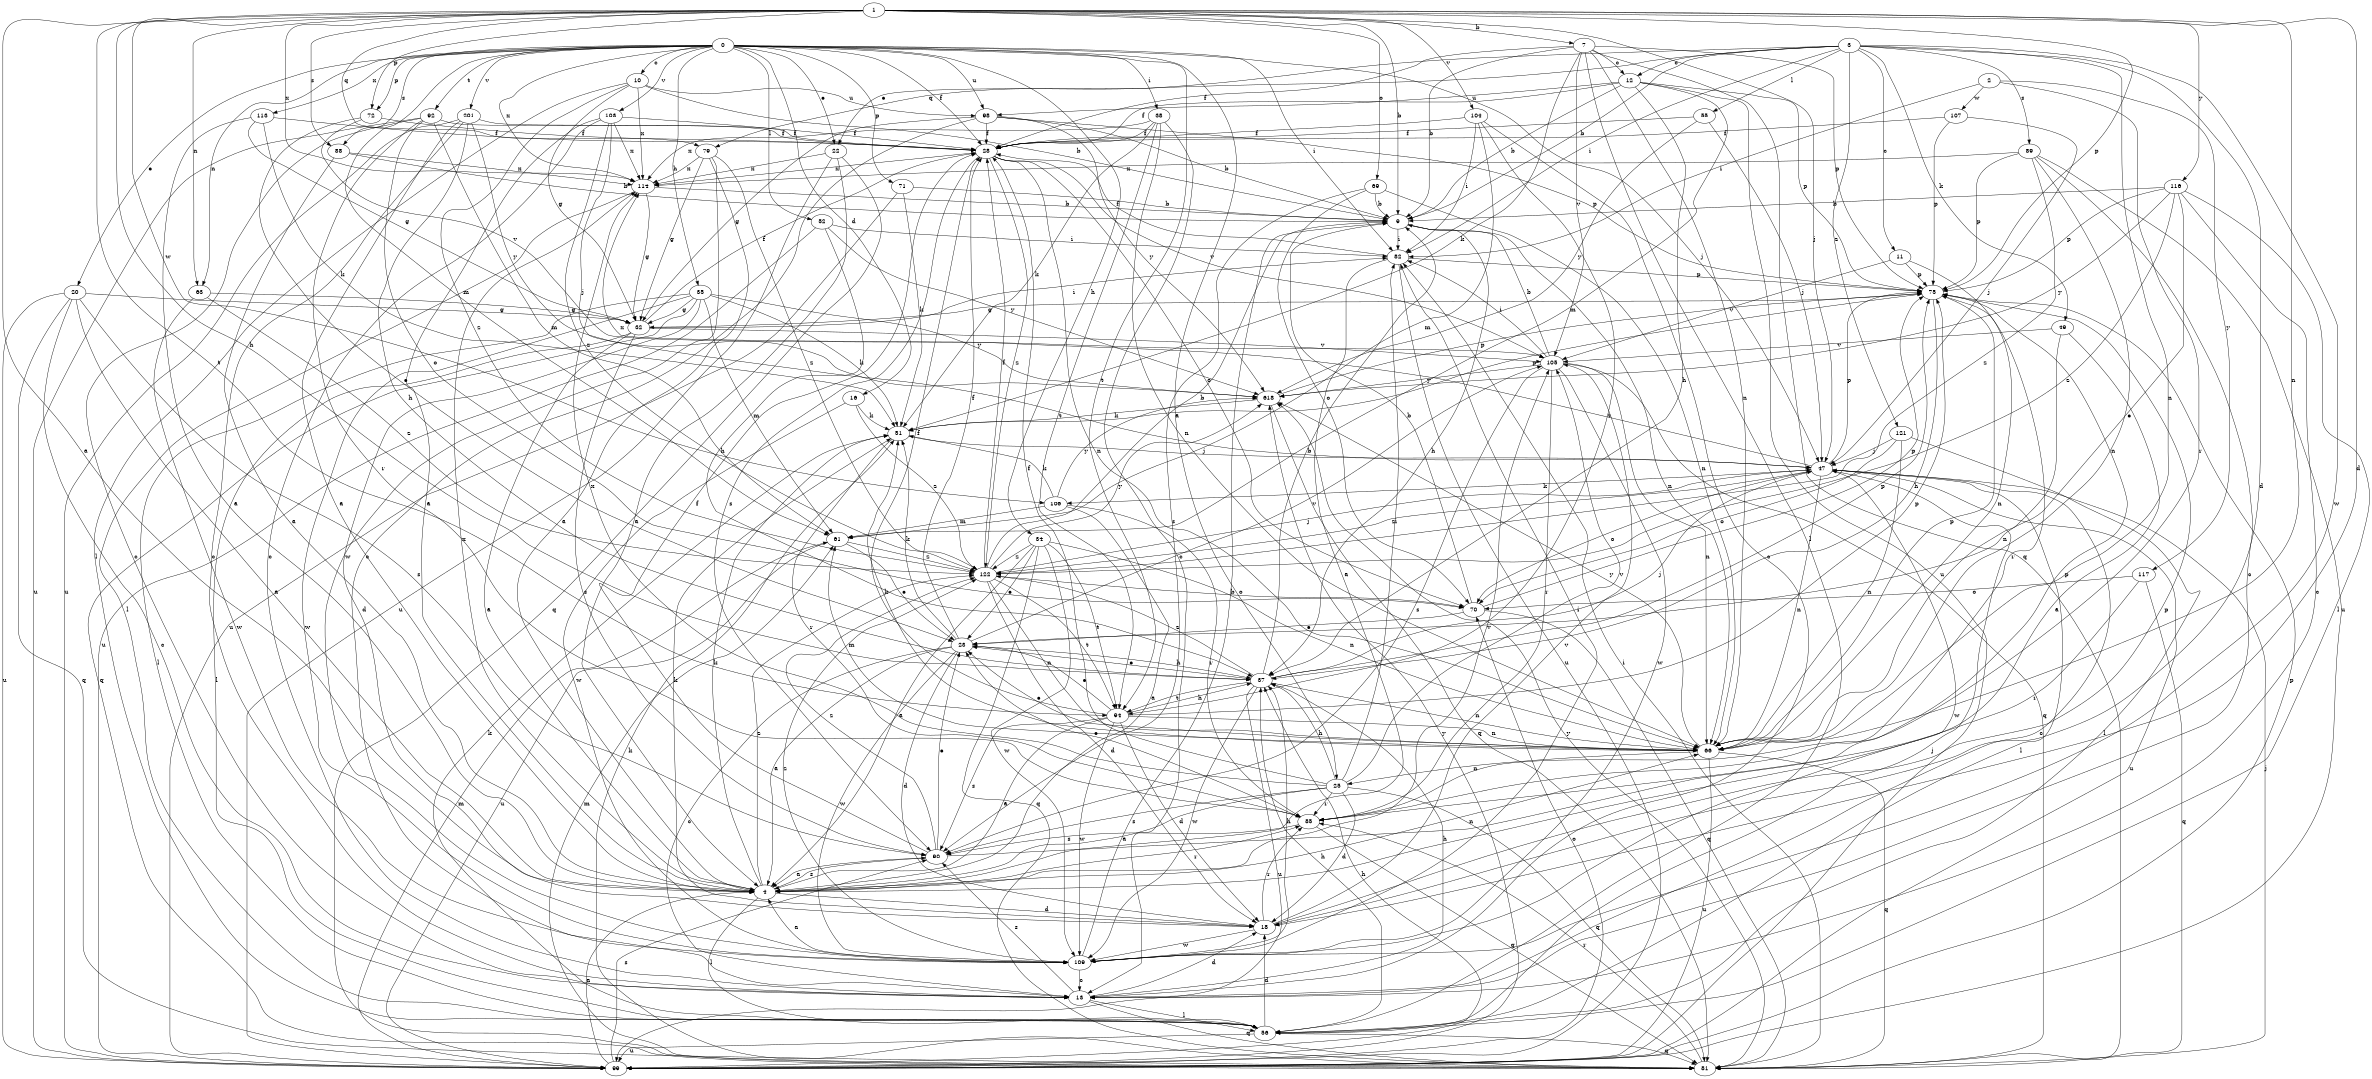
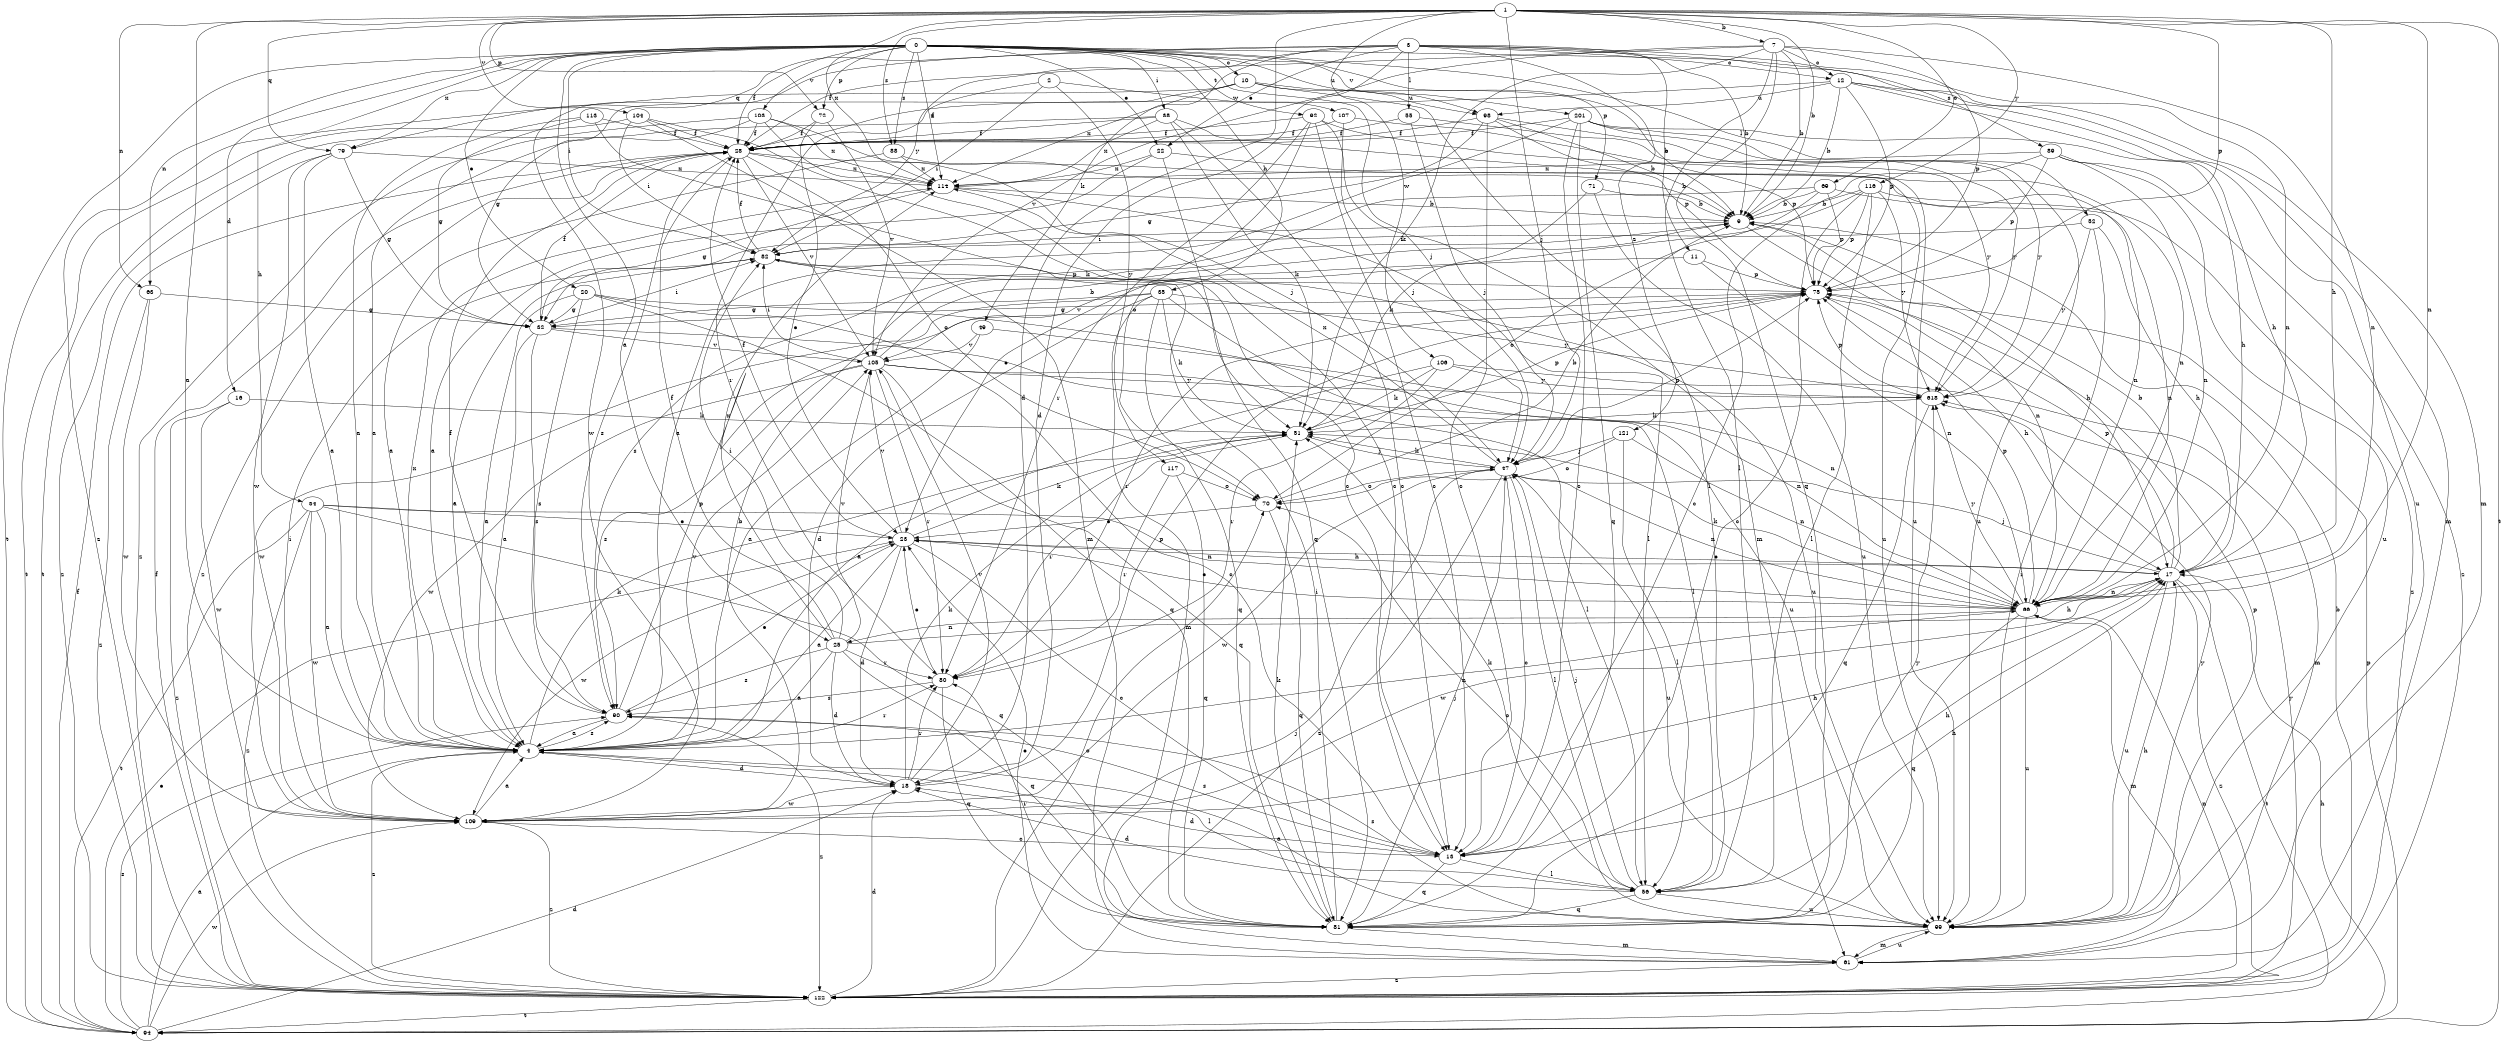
edge "0" -> "113": now "0" -> "79"
edge "3" -> "82": label "i" -> "y"
edge "47" -> "106": now "47" -> "51"
edge "70" -> "75": now "69" -> "75"
edge "201" -> "81": added, label "q"
edge "52" -> "99": label "u" -> "i"
node "37": label "37" -> "17"
edge "94" -> "66": removed, label "n"
node "85": label "85" -> "80"
